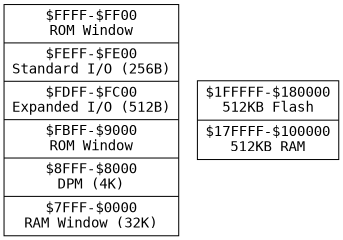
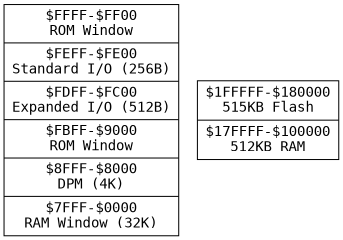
node "$1FFFFF-$180000": text "512KB Flash" -> "515KB Flash"
